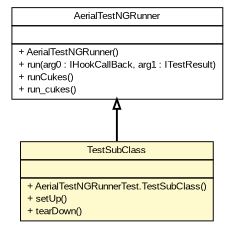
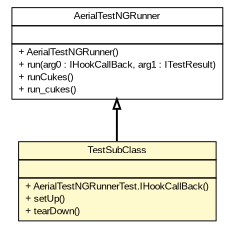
node "TestSubClass": text "+ AerialTestNGRunnerTest.TestSubClass()" -> "+ AerialTestNGRunnerTest.IHookCallBack()"
